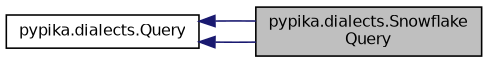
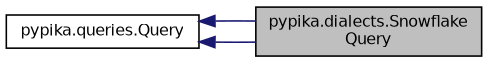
node "pypika.dialects.Query": label "pypika.dialects.Query" -> "pypika.queries.Query"
